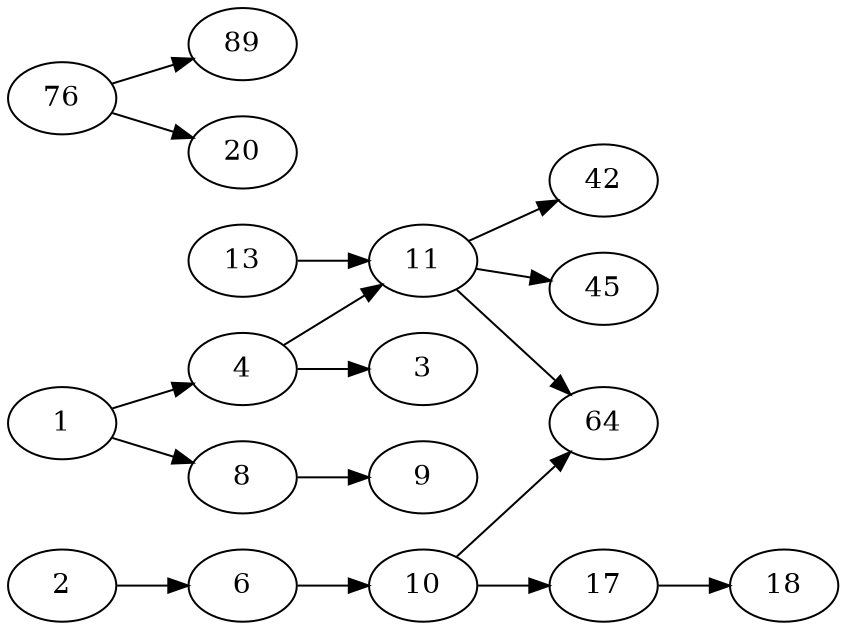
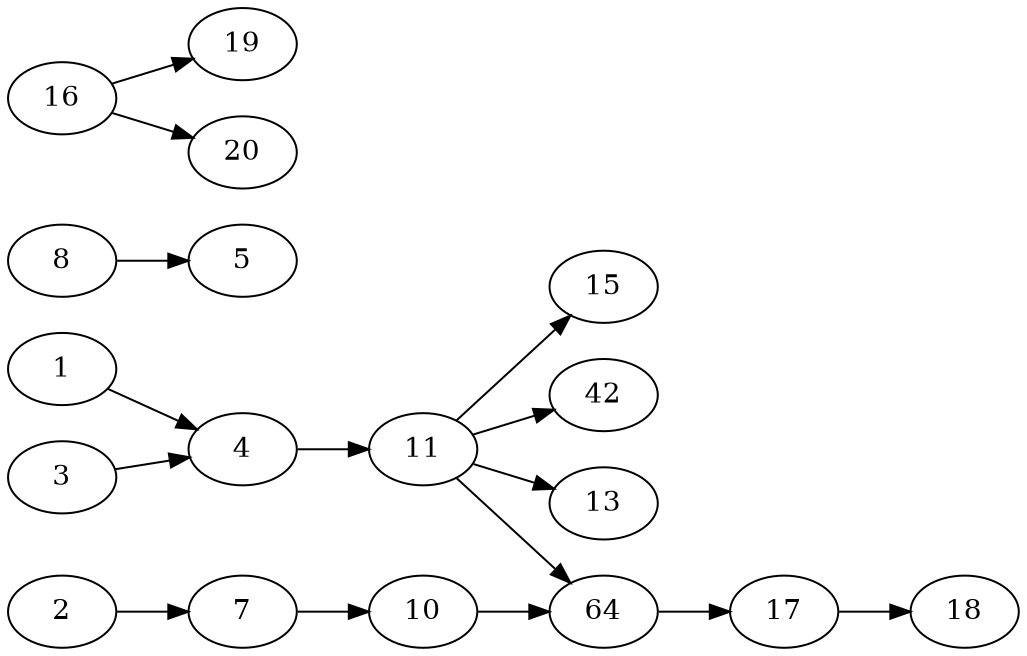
node "89": label "89" -> "19"
node "76": label "76" -> "16"
edge "13" -> "11": reversed
node "45": label "45" -> "15"
edge "4" -> "3": reversed
edge "1" -> "8": removed
node "9": label "9" -> "5"
node "6": label "6" -> "7"
edge "10" -> "17": now "64" -> "17"
